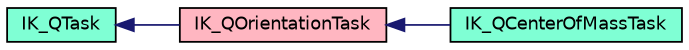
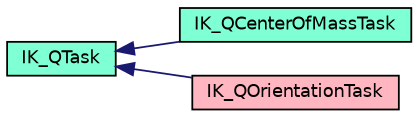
edge "IK_QCenterOfMassTask" -> "IK_QOrientationTask": now "IK_QCenterOfMassTask" -> "IK_QTask"
